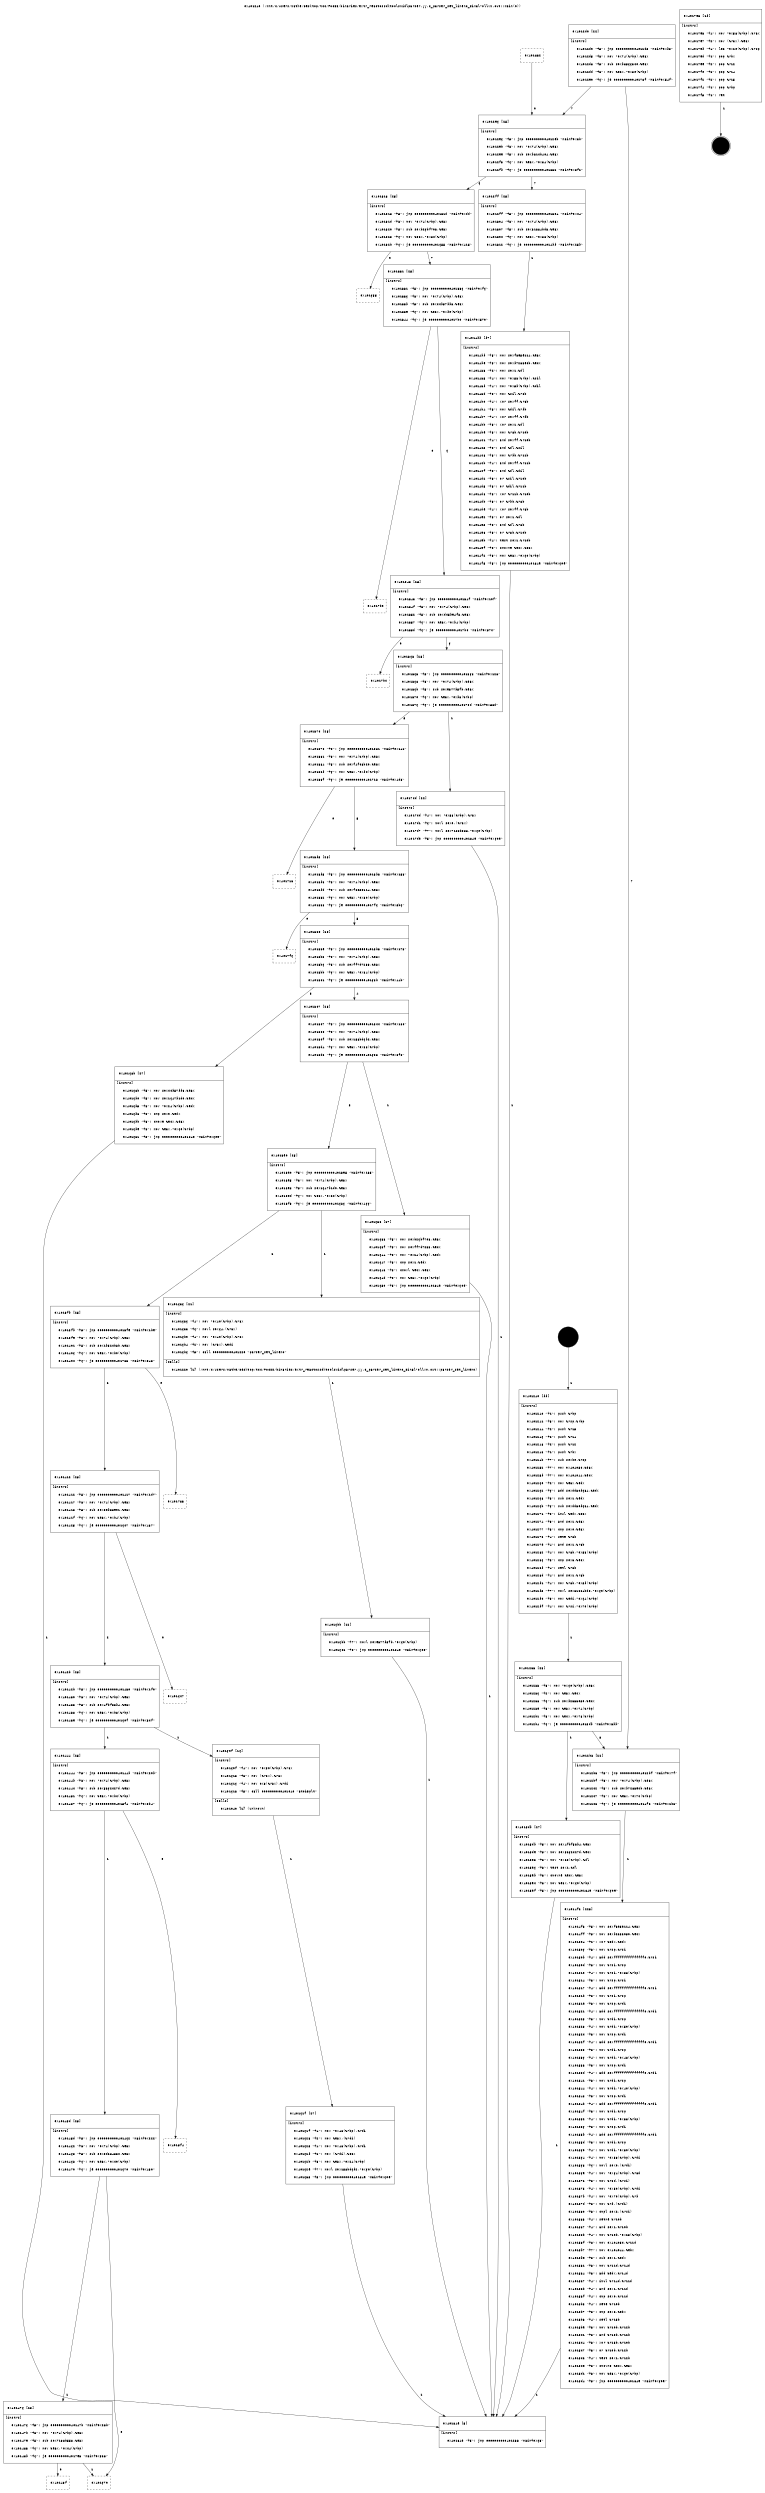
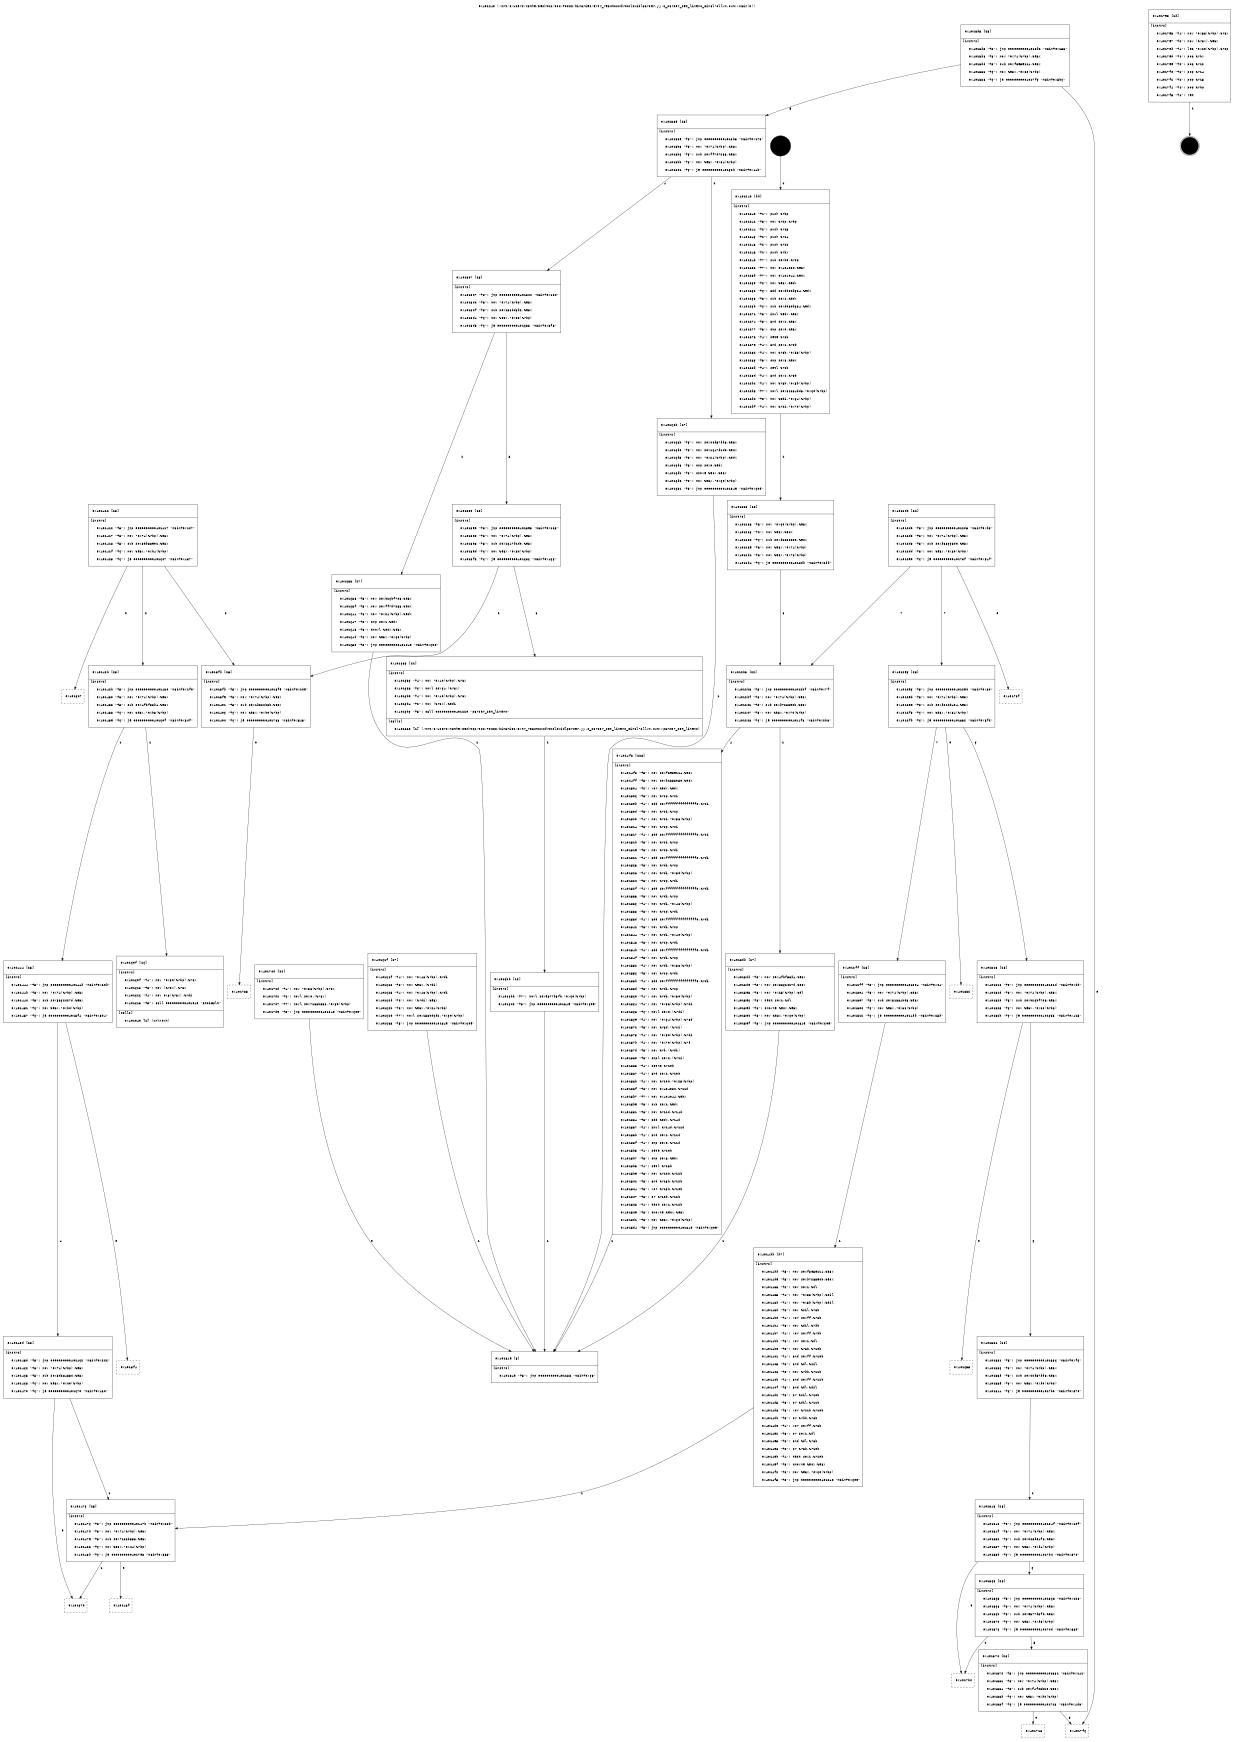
edge "0x401832" -> "0x4012e6 [25]": reversed
edge "0x401318 [25]" -> "0x401331 [25]": label " 7" -> " 6"
edge "0x401331 [25]" -> "0x40134a [25]": label " 6" -> " 1"
node "0x4017b0": removed
node "0x40178f": added
edge "0x401363 [25]" -> "0x4017cd [22]": now "0x401363 [25]" -> "0x4017bc"
edge "0x40137c [25]" -> "0x401395 [25]": now "0x40137c [25]" -> "0x4017f6"
edge "0x4013ae [25]" -> "0x40168b [27]": label " 8" -> " 1"
edge "0x4013e0 [25]" -> "0x4016a6 [21]": label " 1" -> " 8"
edge "0x4017cd [22]" -> "0x40184e [5]": label " 1" -> " 0"
edge "0x4013f9 [25]" -> "0x401412 [25]": reversed
edge "0x401499 [97]" -> "0x40184e [5]": now "0x401499 [97]" -> "0x401476 [25]"
edge "0x4012a3 [23]" -> "0x4015d9 [27]": now "0x4012ba [22]" -> "0x4015d9 [27]"
edge "0x401444 [25]" -> "0x40145d [25]": label " 1" -> " 4"
edge "0x4012ba [22]" -> "0x4014fa [223]": label " 1" -> " 4"
edge "0x40160f [16]" -> "0x40161f [27]": removed, label "1"
